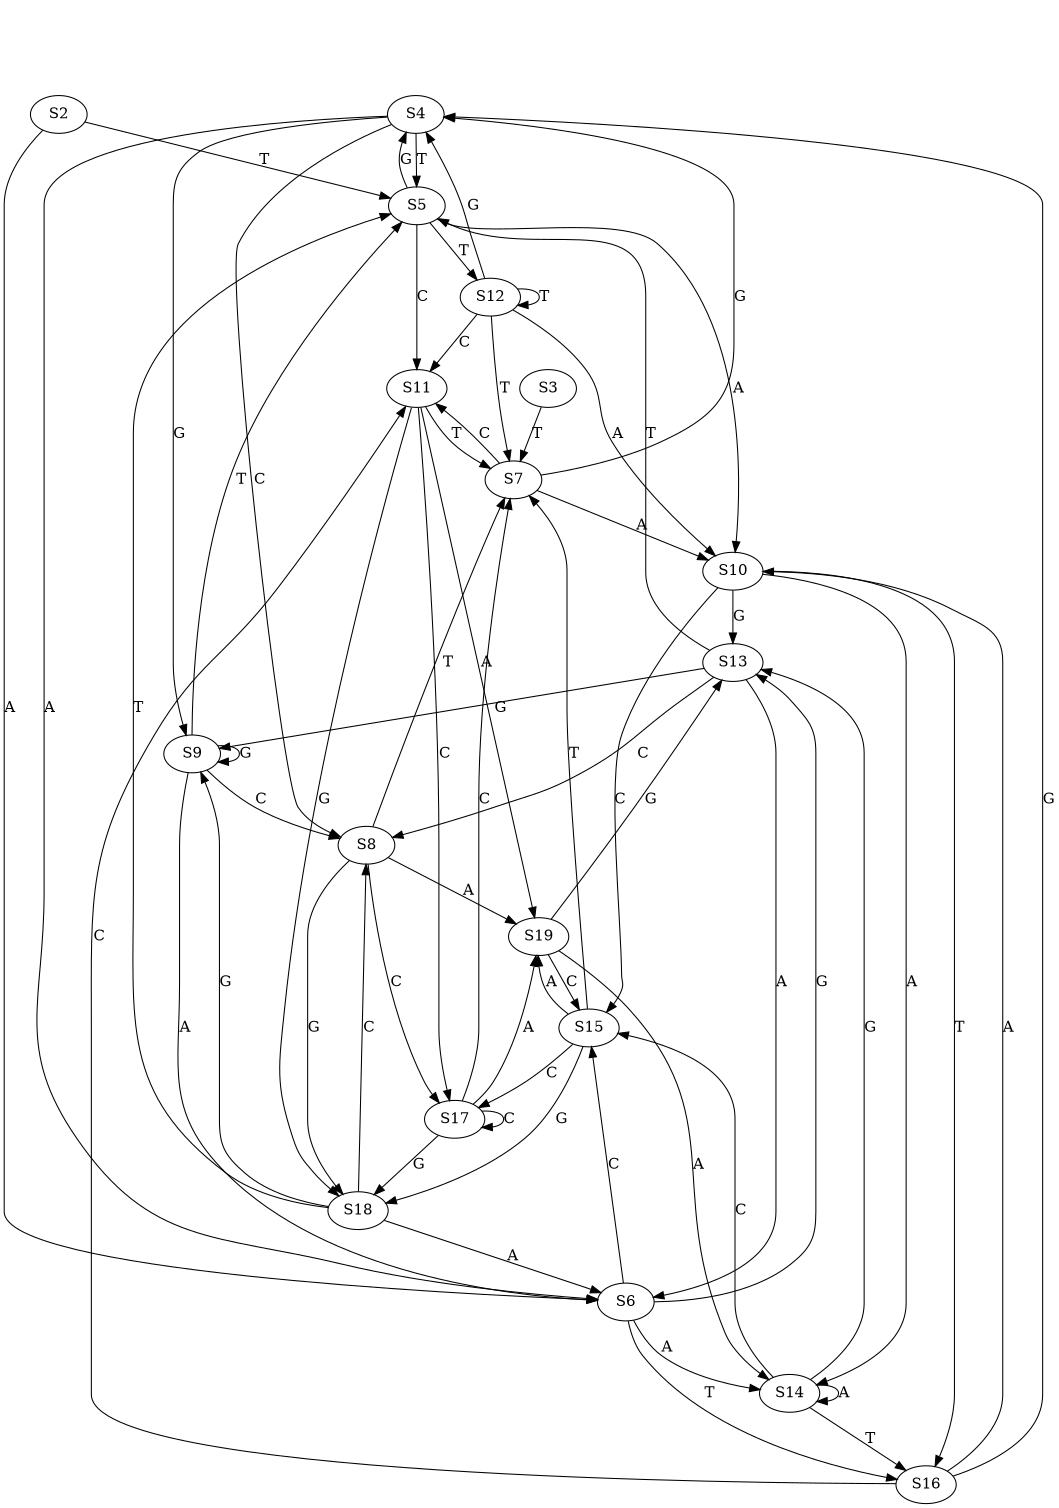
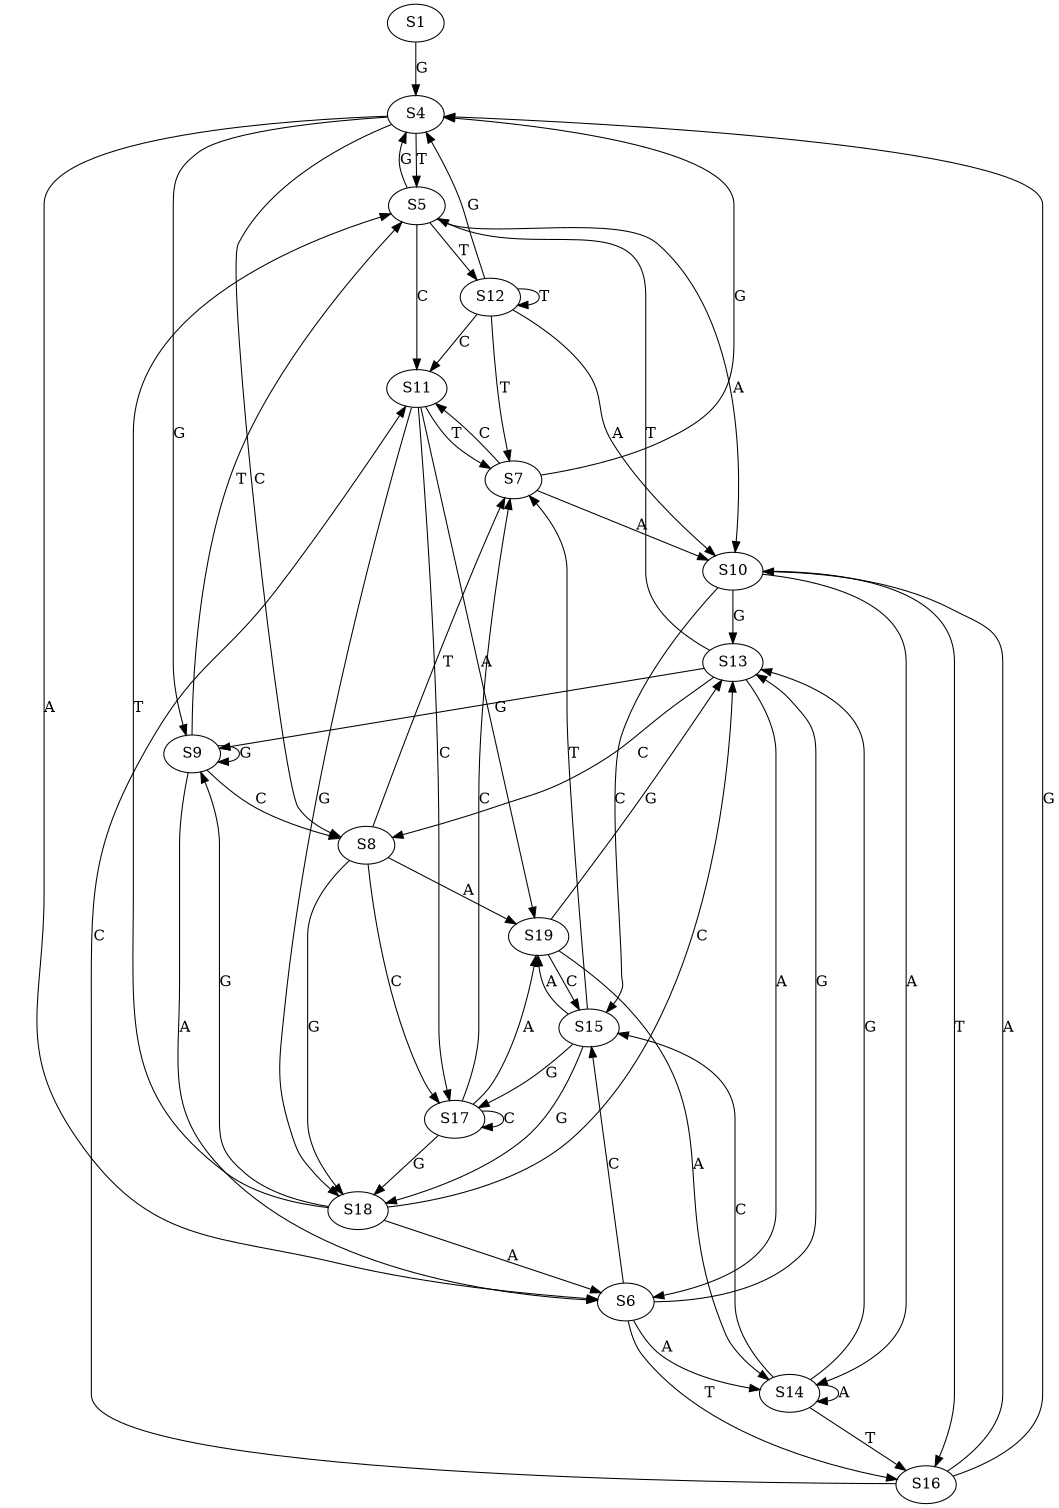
node "S1": added
node "S2": removed
node "S3": removed
edge "S18" -> "S8": now "S18" -> "S13"
edge "S15" -> "S17": label "C" -> "G"
